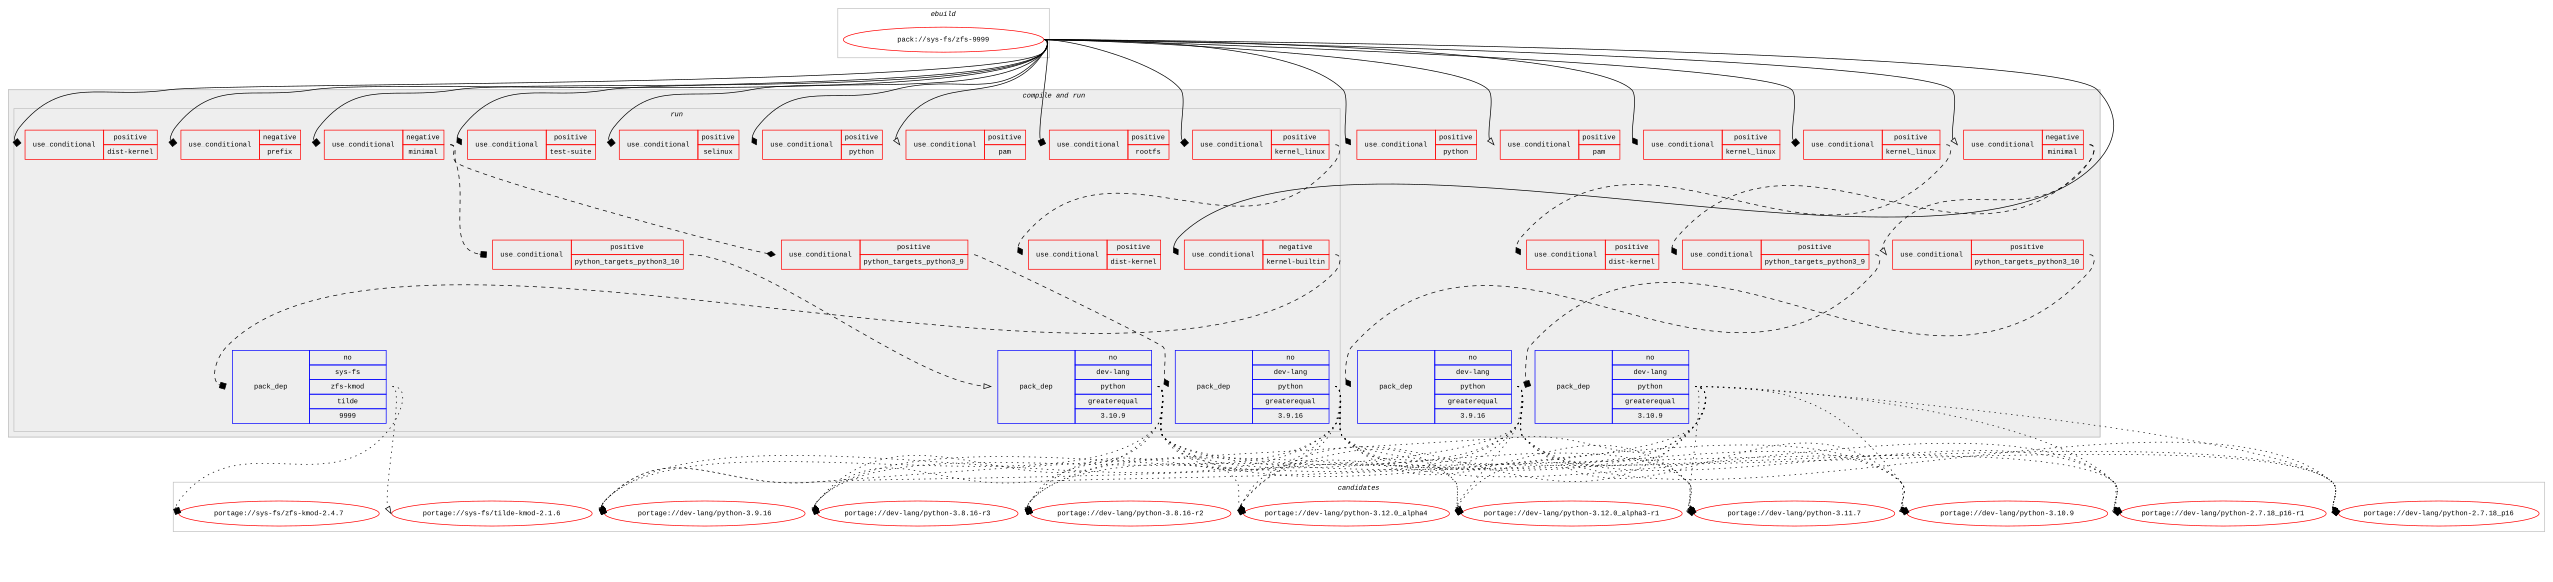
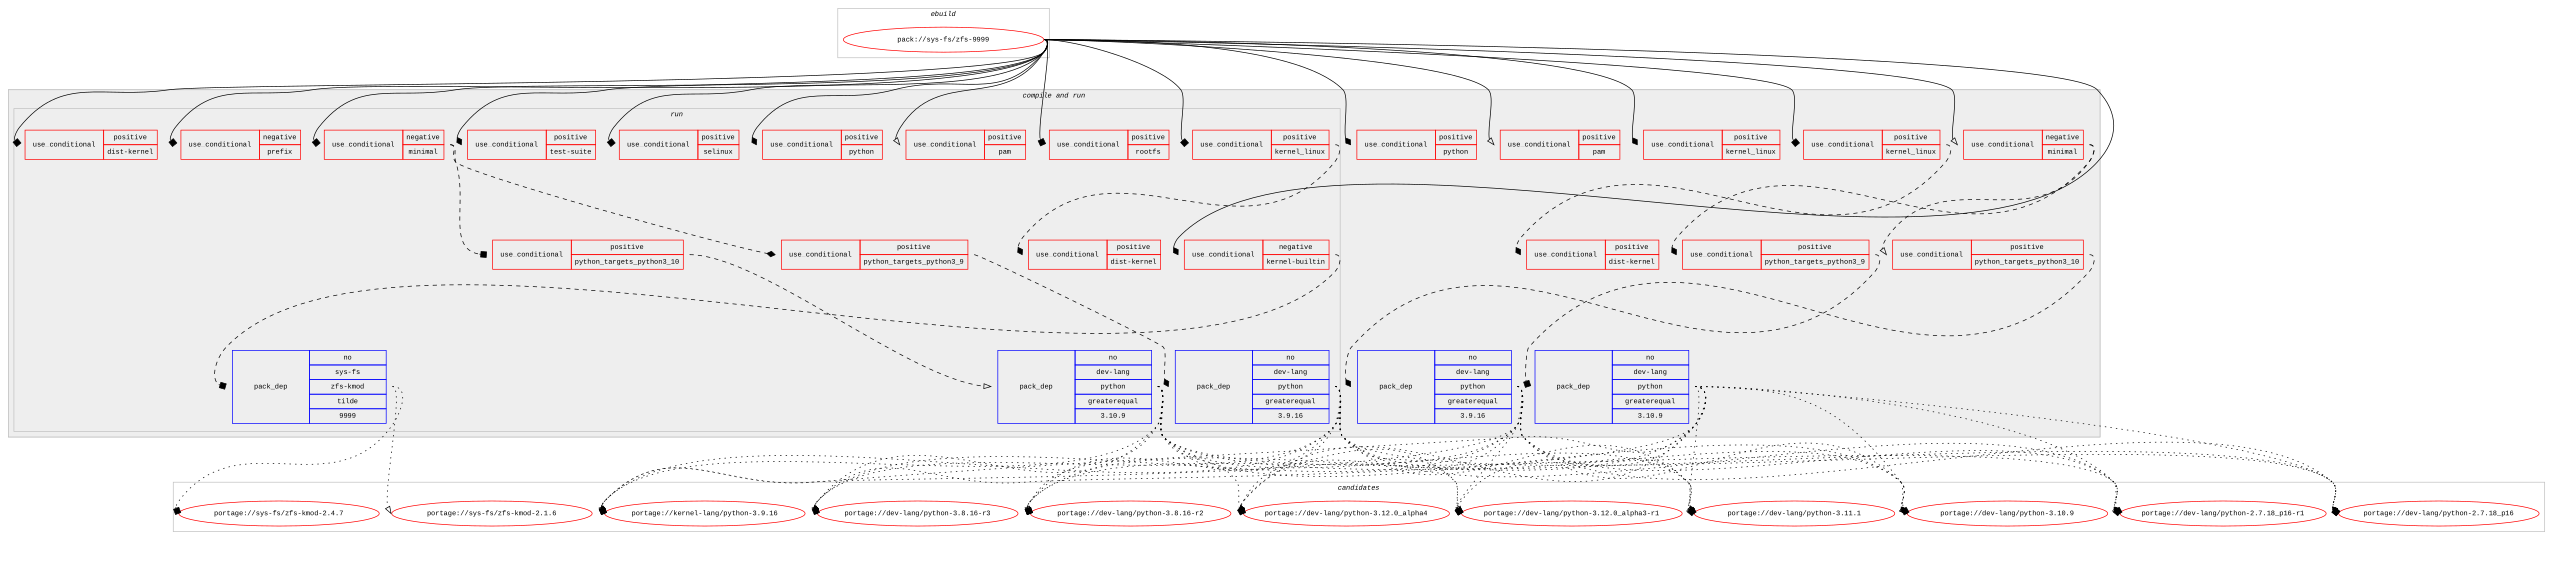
node "portage://sys-fs/tilde-kmod-2.1.6": label "portage://sys-fs/tilde-kmod-2.1.6" -> "portage://sys-fs/zfs-kmod-2.1.6"
node "portage://dev-lang/python-3.9.16": label "portage://dev-lang/python-3.9.16" -> "portage://kernel-lang/python-3.9.16"
node "portage://dev-lang/python-3.11.7": label "portage://dev-lang/python-3.11.7" -> "portage://dev-lang/python-3.11.1"
